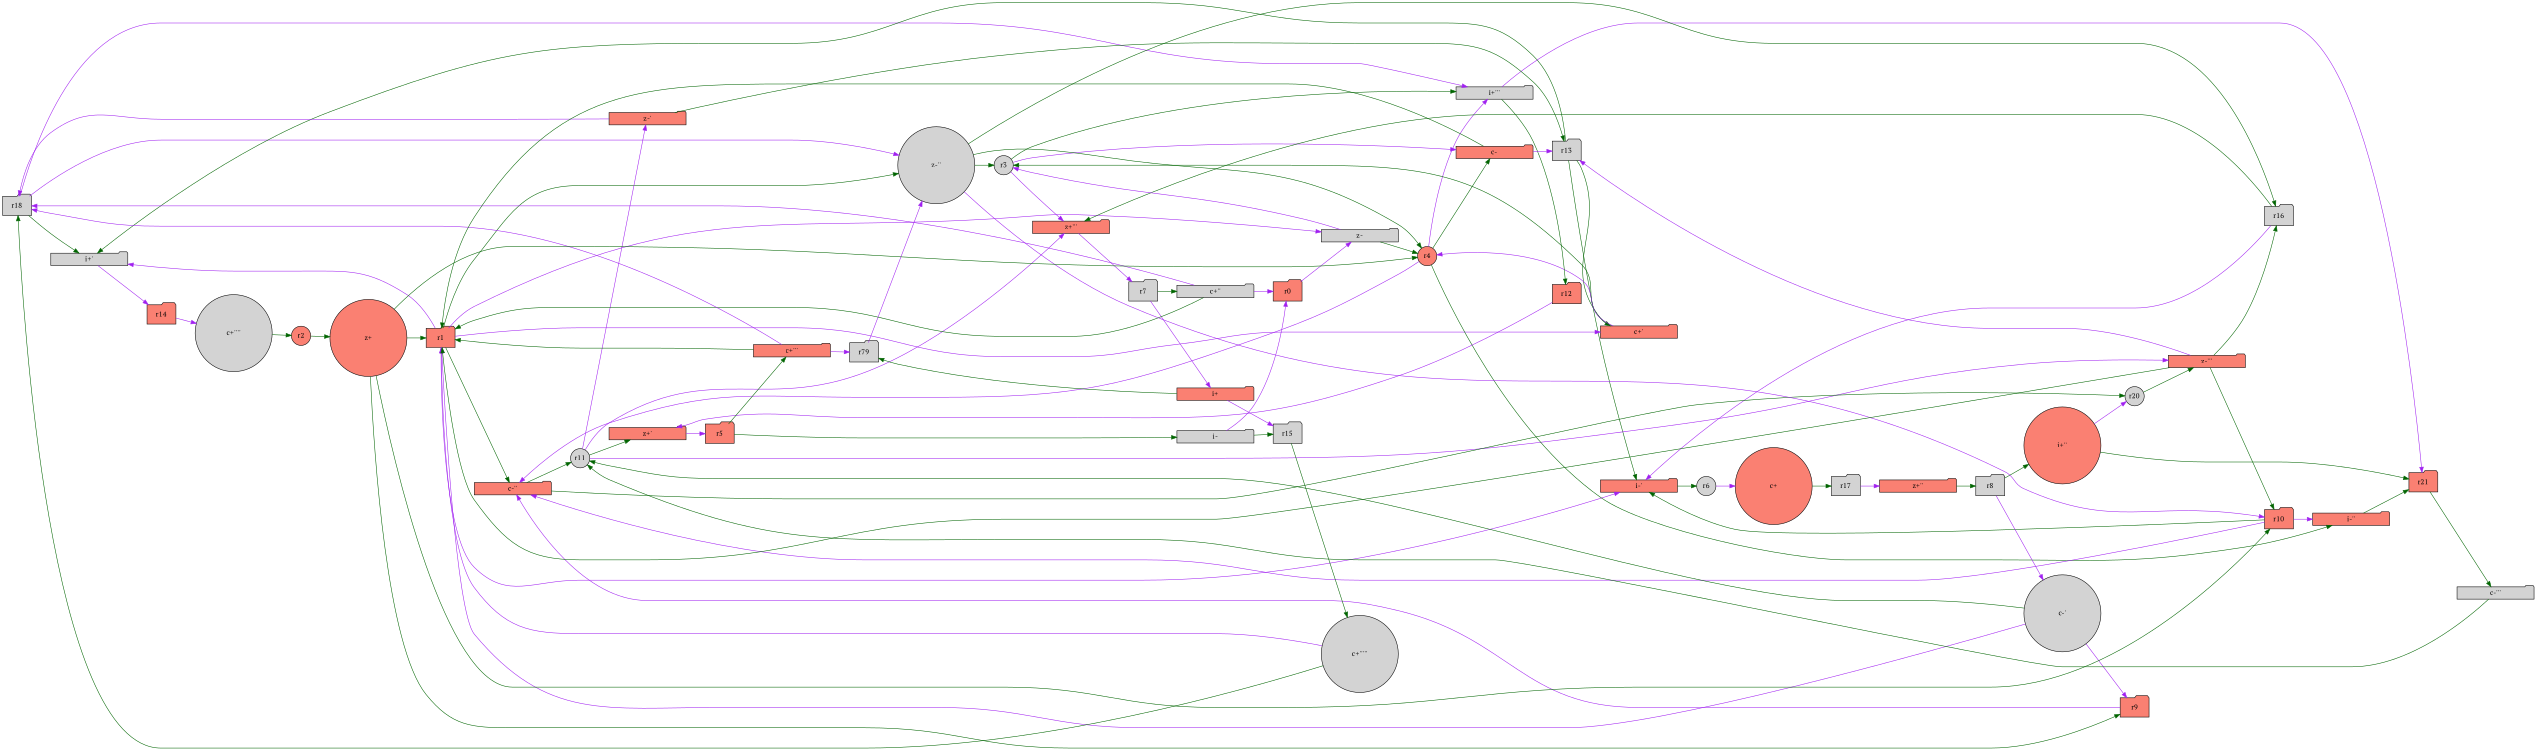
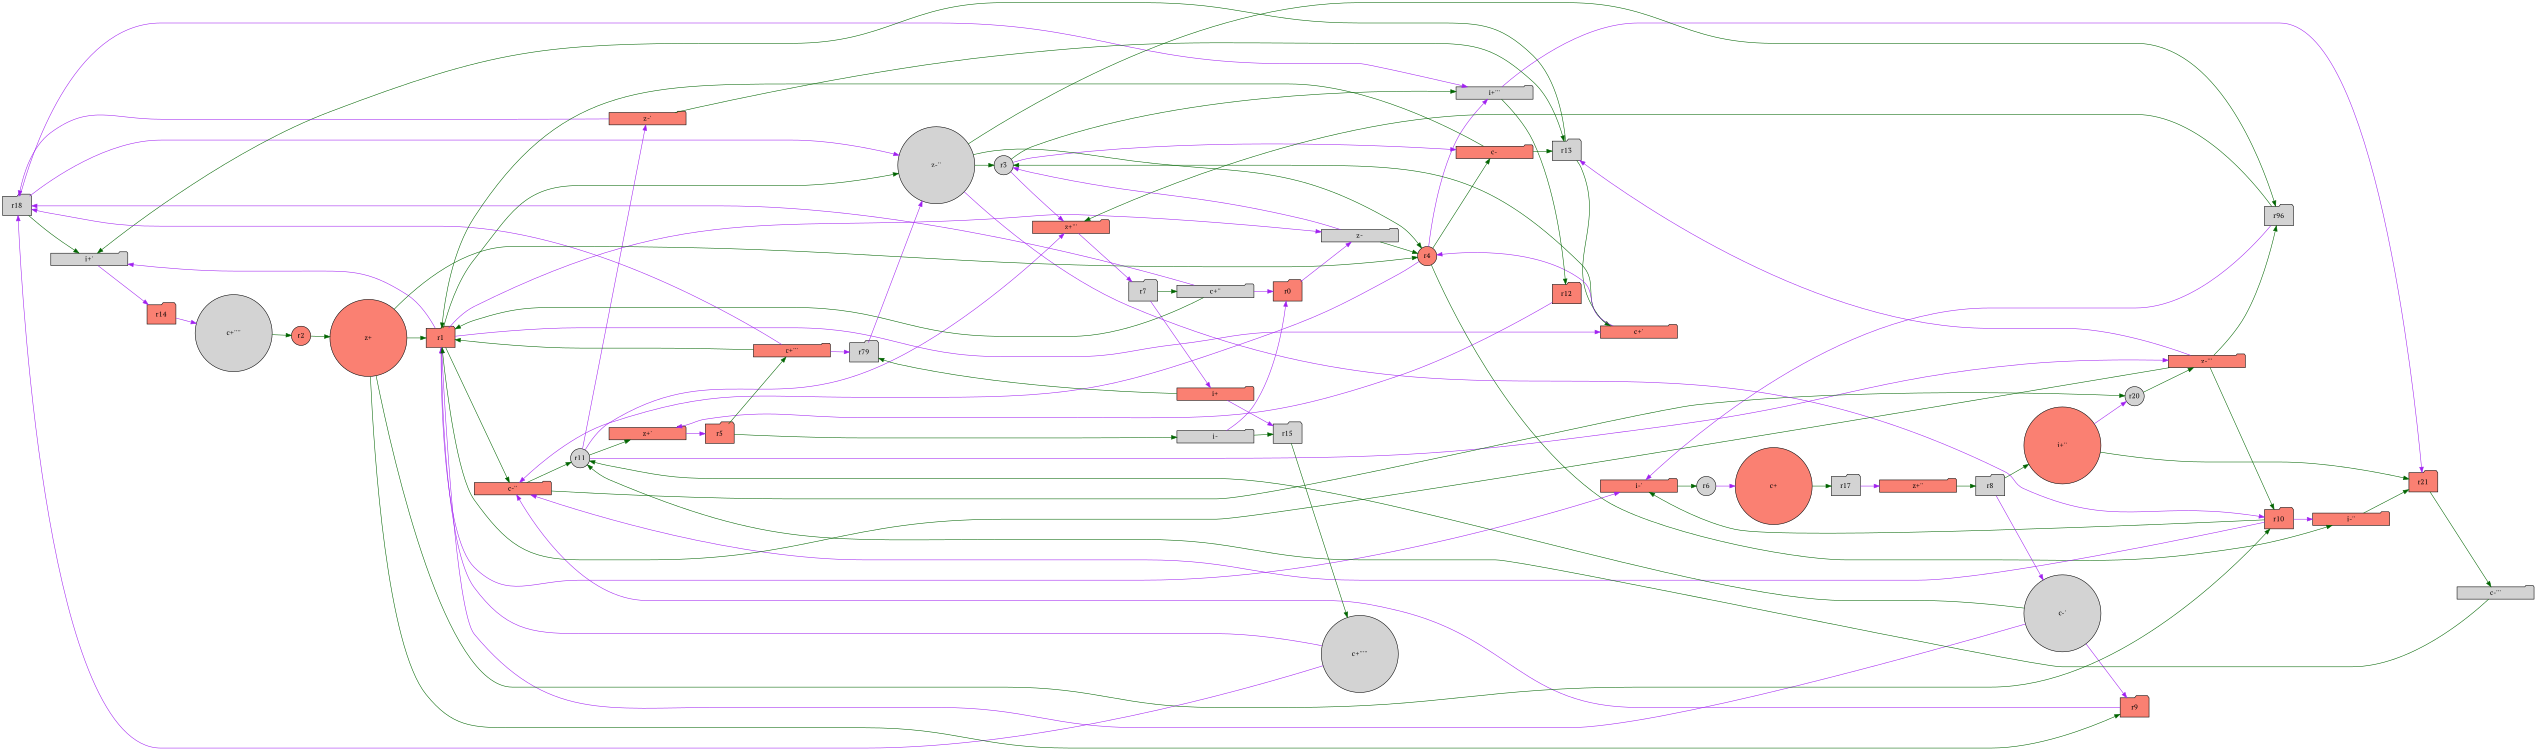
edge "c-" -> "r13": color purple -> darkgreen
node "r16": label "r16" -> "r96"
edge "r13" -> "i-'": removed
edge "c+'''''" -> "r18": color darkgreen -> purple
